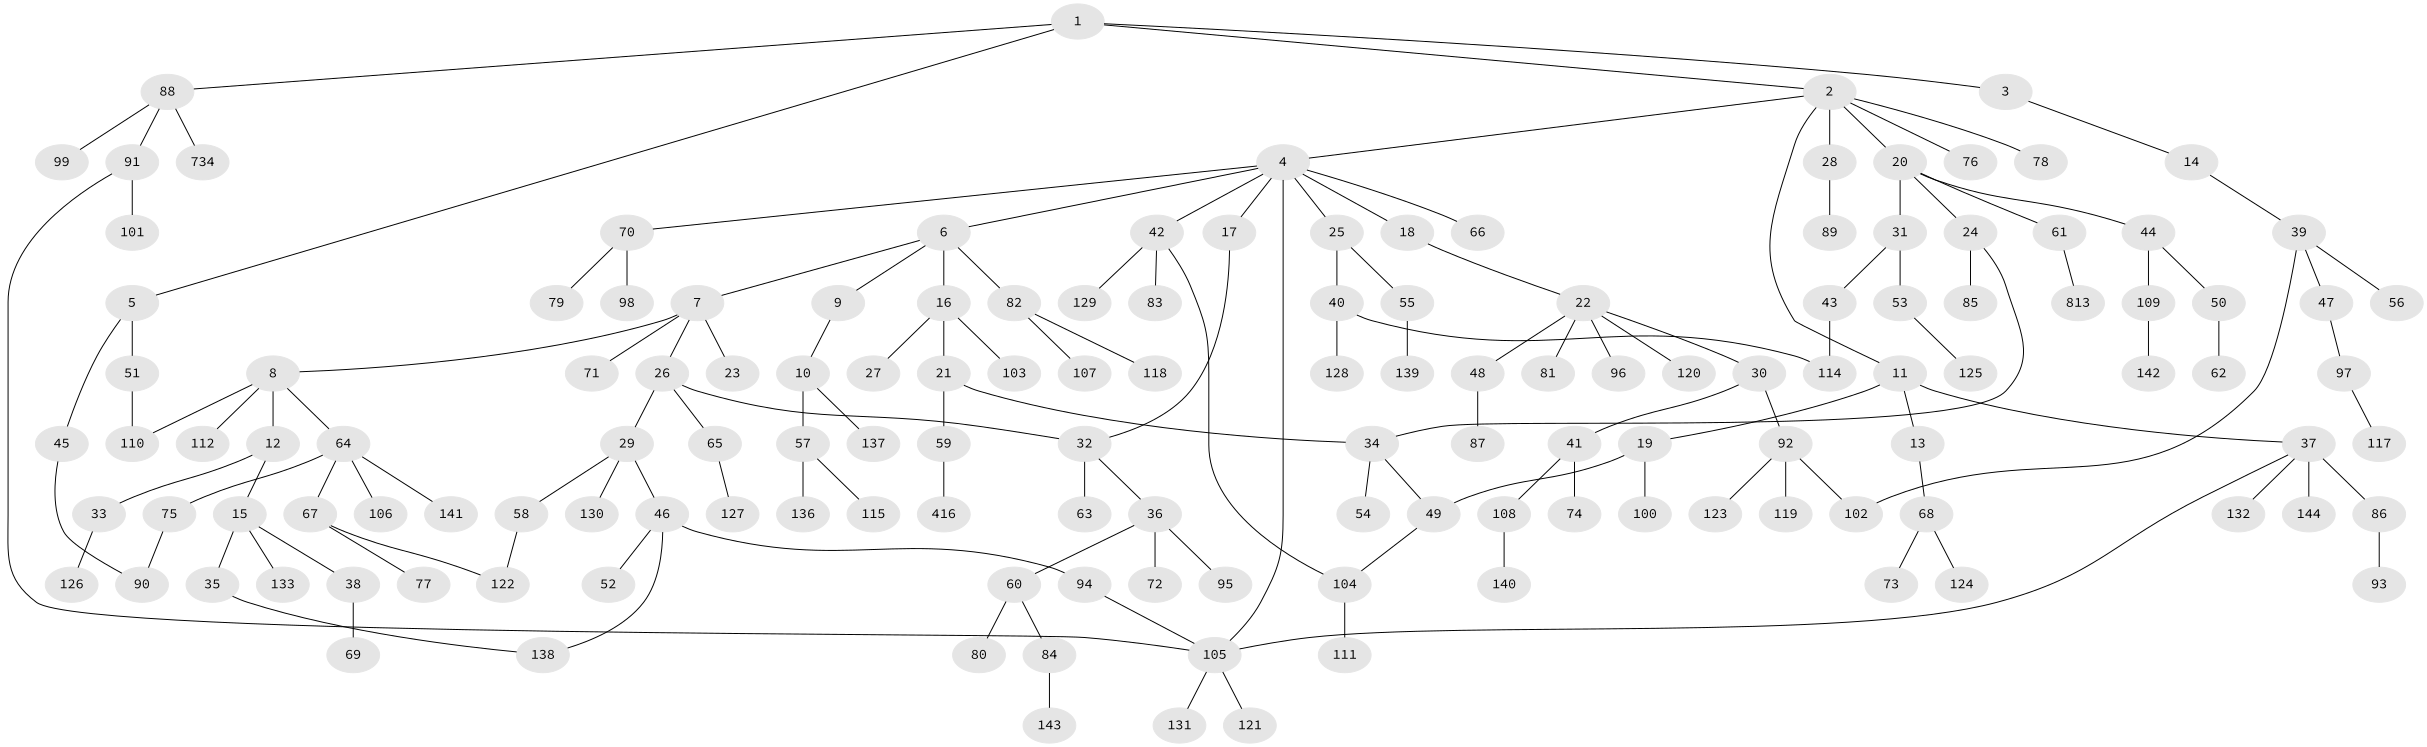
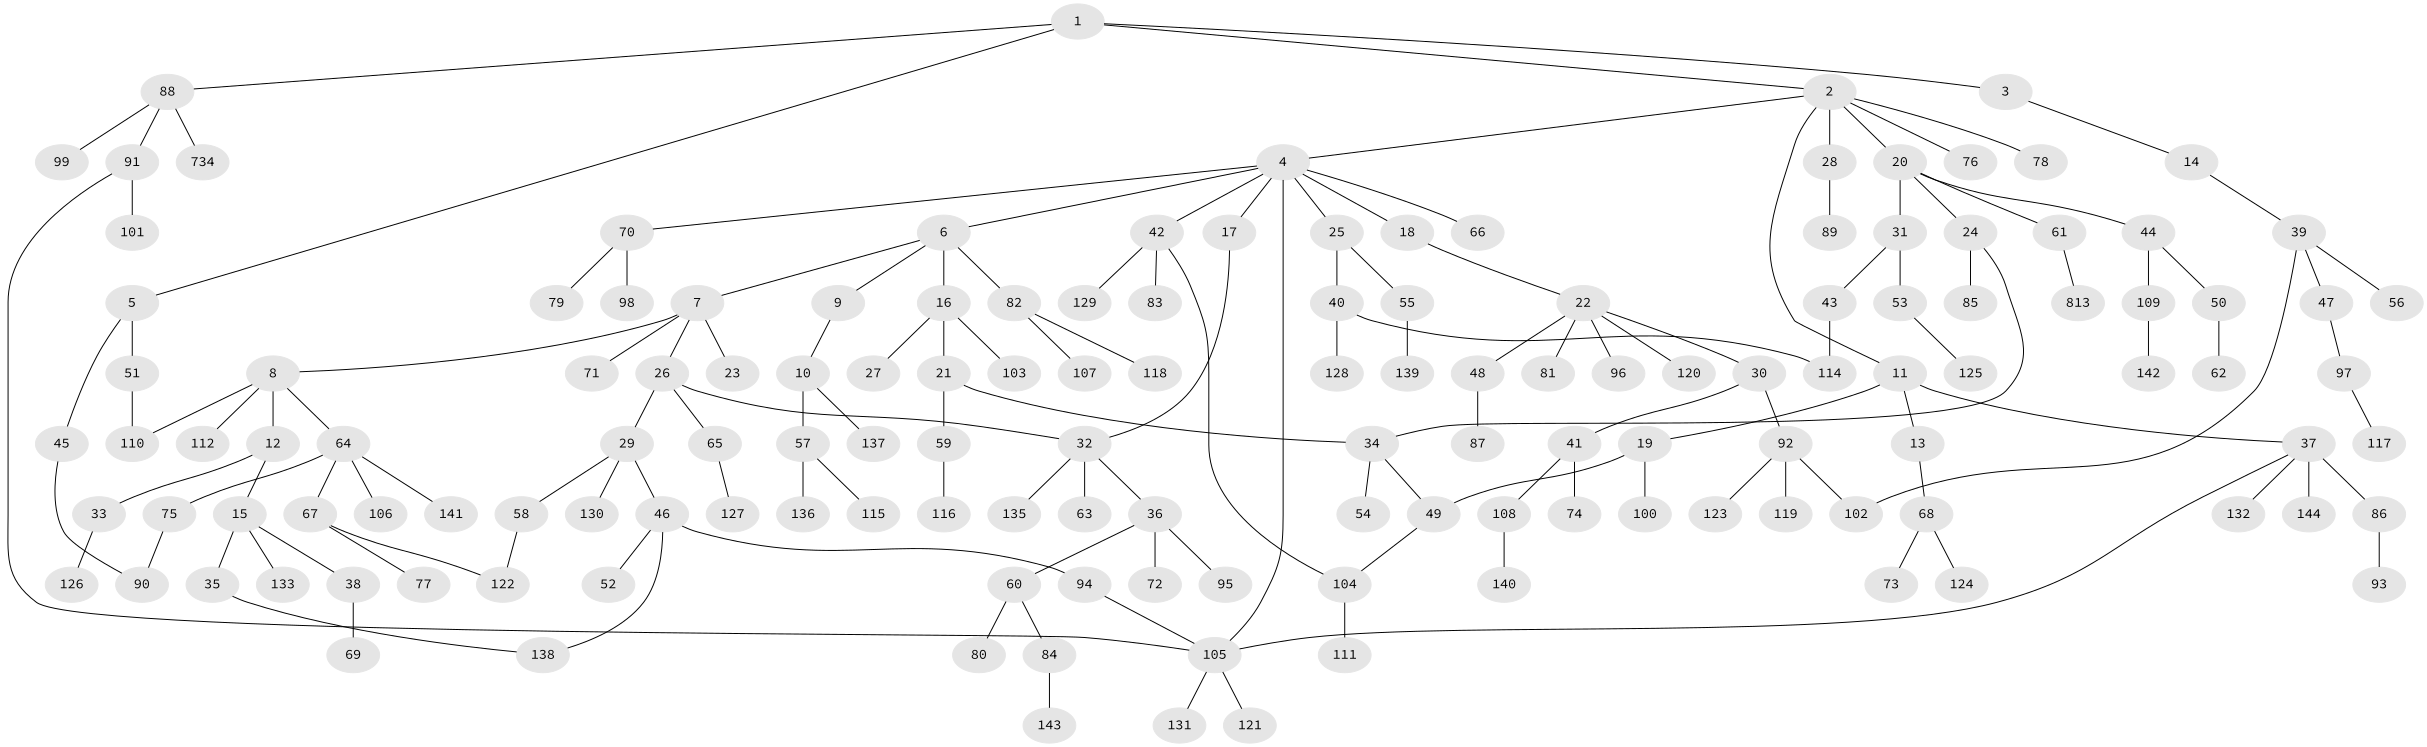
node "416": label "416" -> "116"
node "135": added
